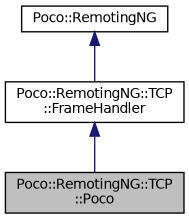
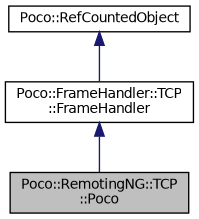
node "Poco::RemotingNG": label "Poco::RemotingNG" -> "Poco::RefCountedObject"
node "Poco::RemotingNG::TCP ::FrameHandler": label "Poco::RemotingNG::TCP ::FrameHandler" -> "Poco::FrameHandler::TCP ::FrameHandler"
